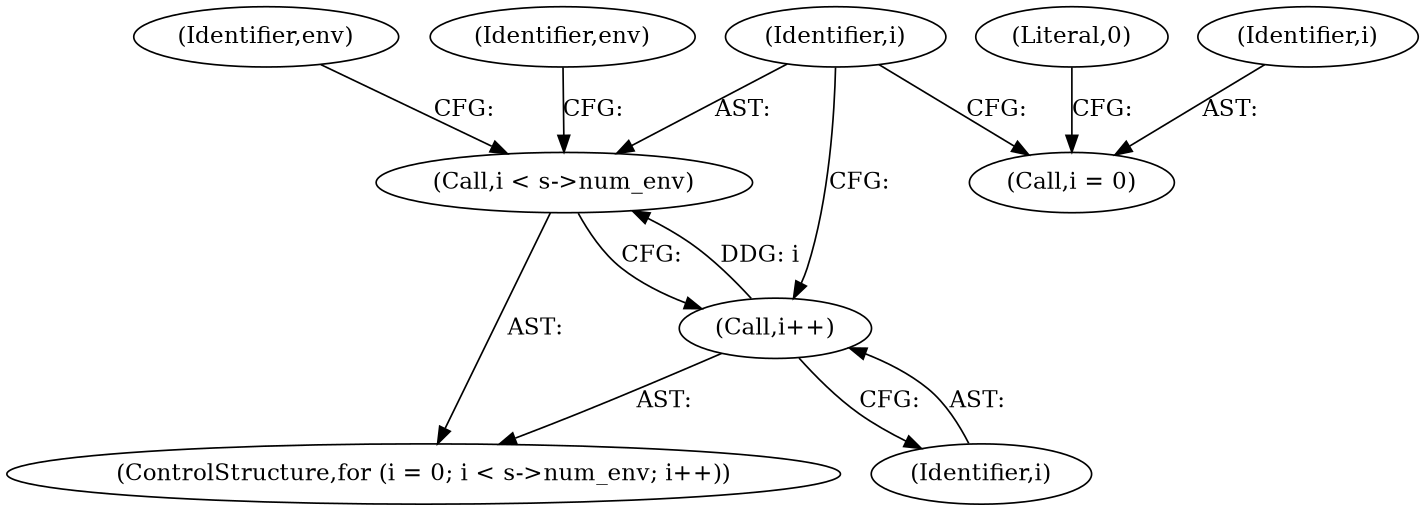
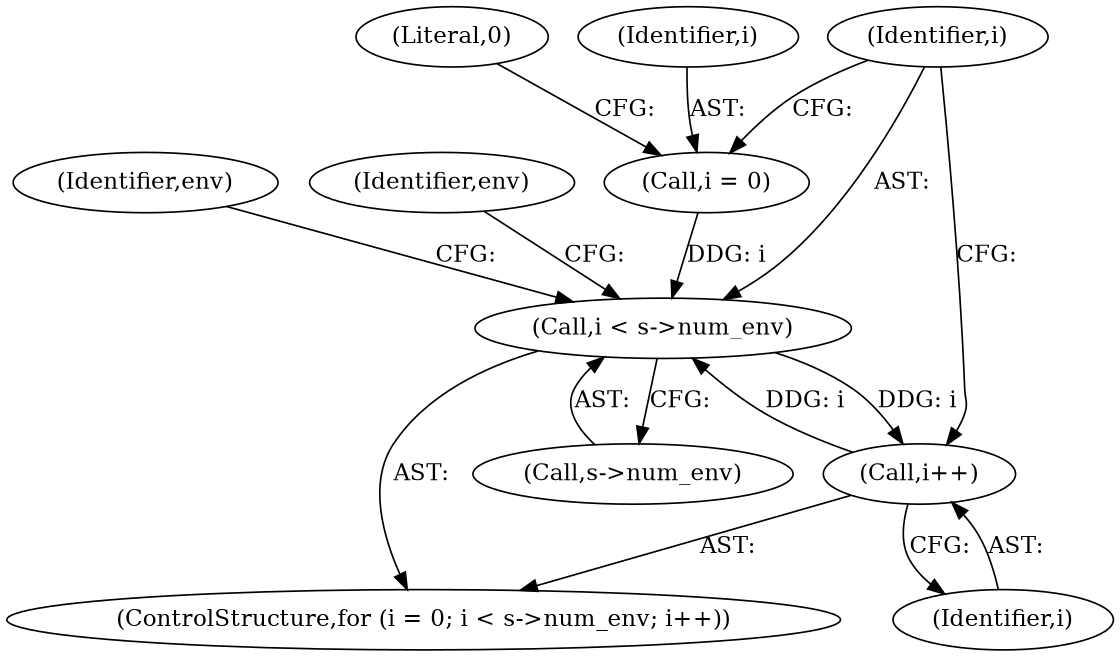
edge "(Call,i = 0)" -> "(Call,i < s->num_env)": added, label "DDG: i"
edge "(Call,i < s->num_env)" -> "(Call,i++)": label "CFG: " -> "DDG: i"
node "(Call,s->num_env)": added
